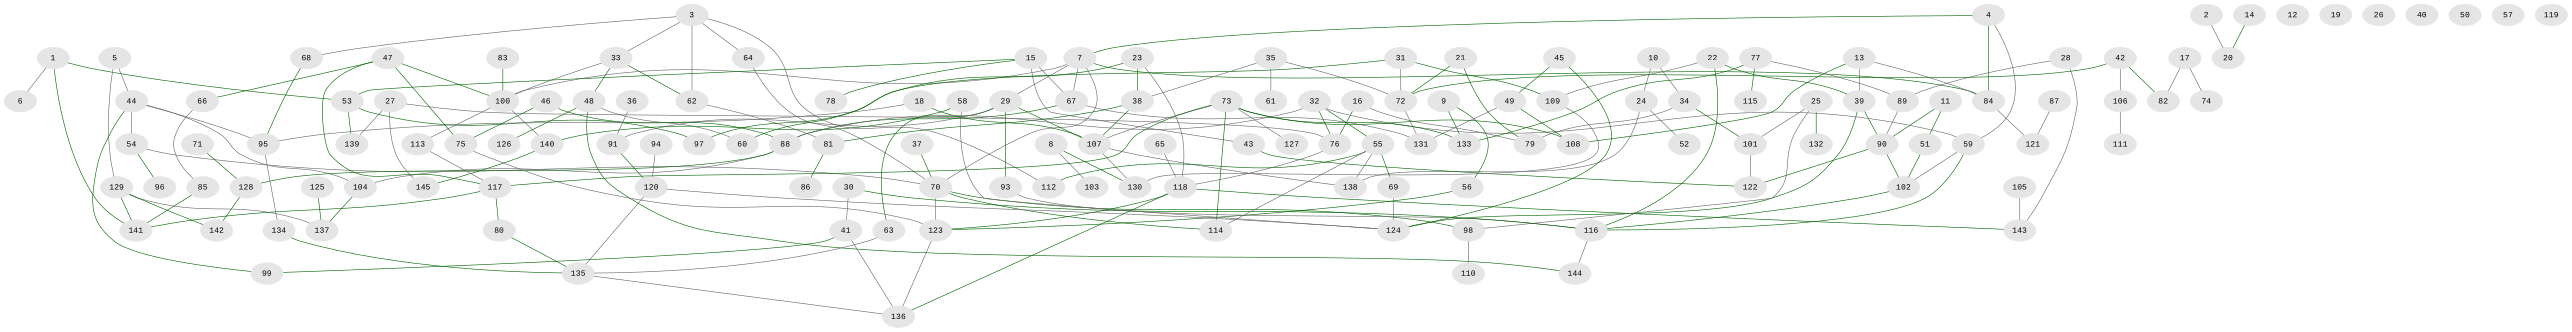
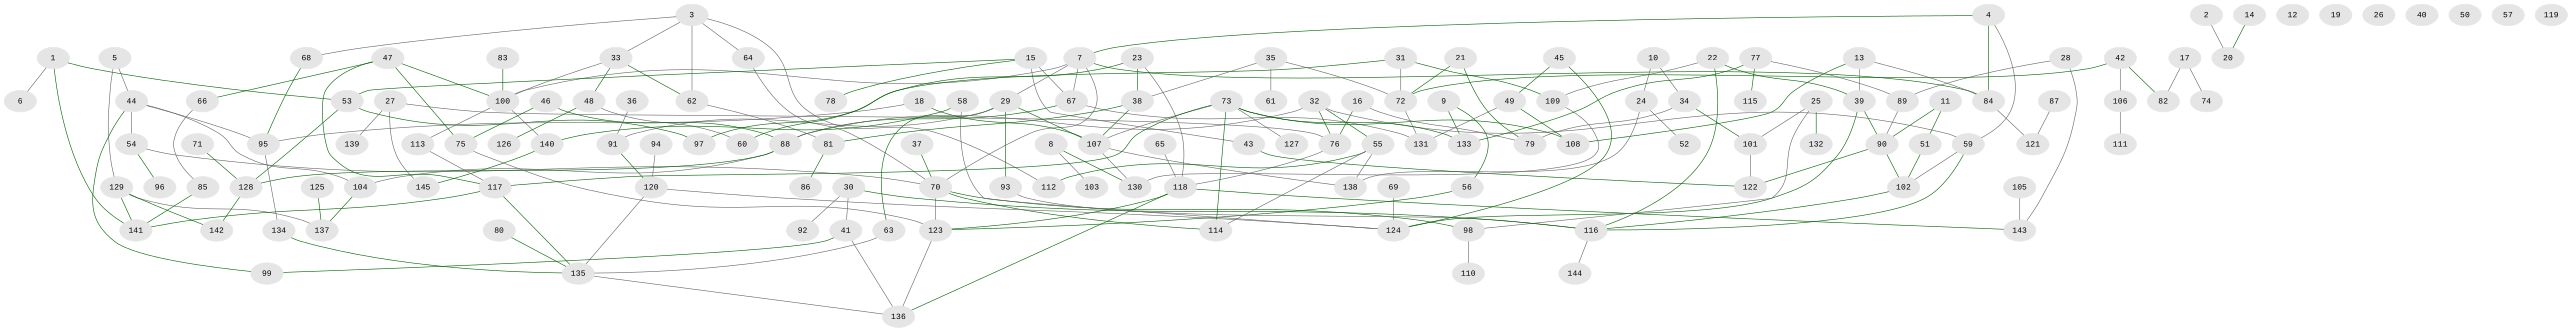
edge "53" -- "139": now "53" -- "128"
edge "55" -- "69": removed
edge "117" -- "80": now "117" -- "135"
node "92": added
edge "48" -- "144": removed
